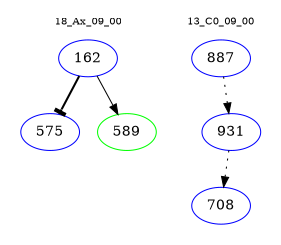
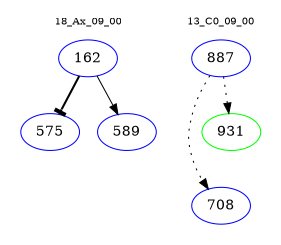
node "589": color green -> blue
node "931": color blue -> green
edge "931" -> "708": now "887" -> "708"
